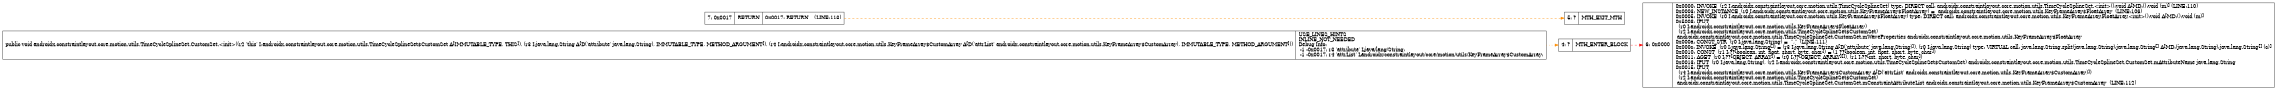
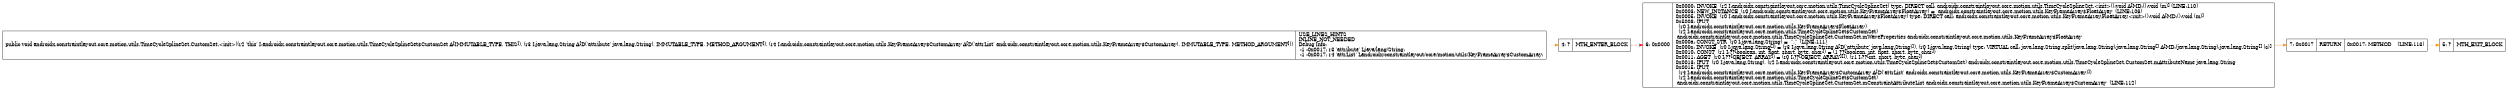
node "7: 0x0017": text "0x0017: RETURN    (LINE:113)" -> "0x0017: METHOD    (LINE:113)"
node "5: ?": text "MTH_EXIT_MTH" -> "MTH_EXIT_BLOCK"
edge "6: 0x0000" -> "7: 0x0017": added
